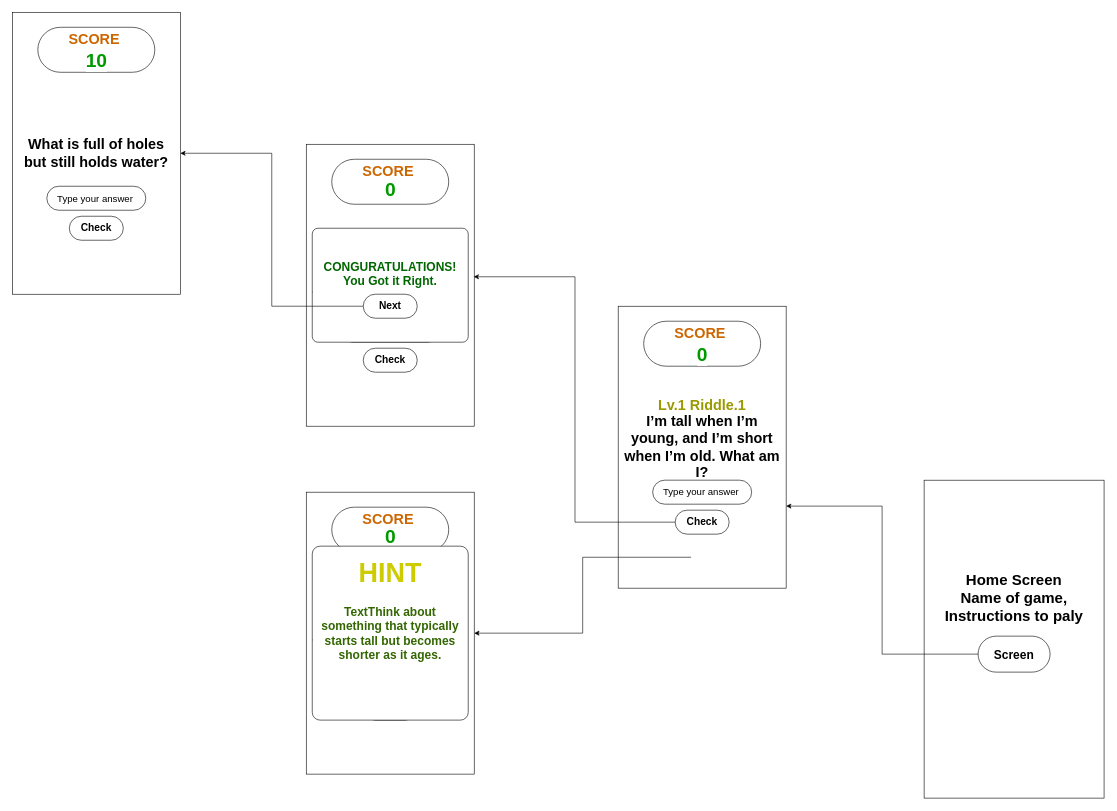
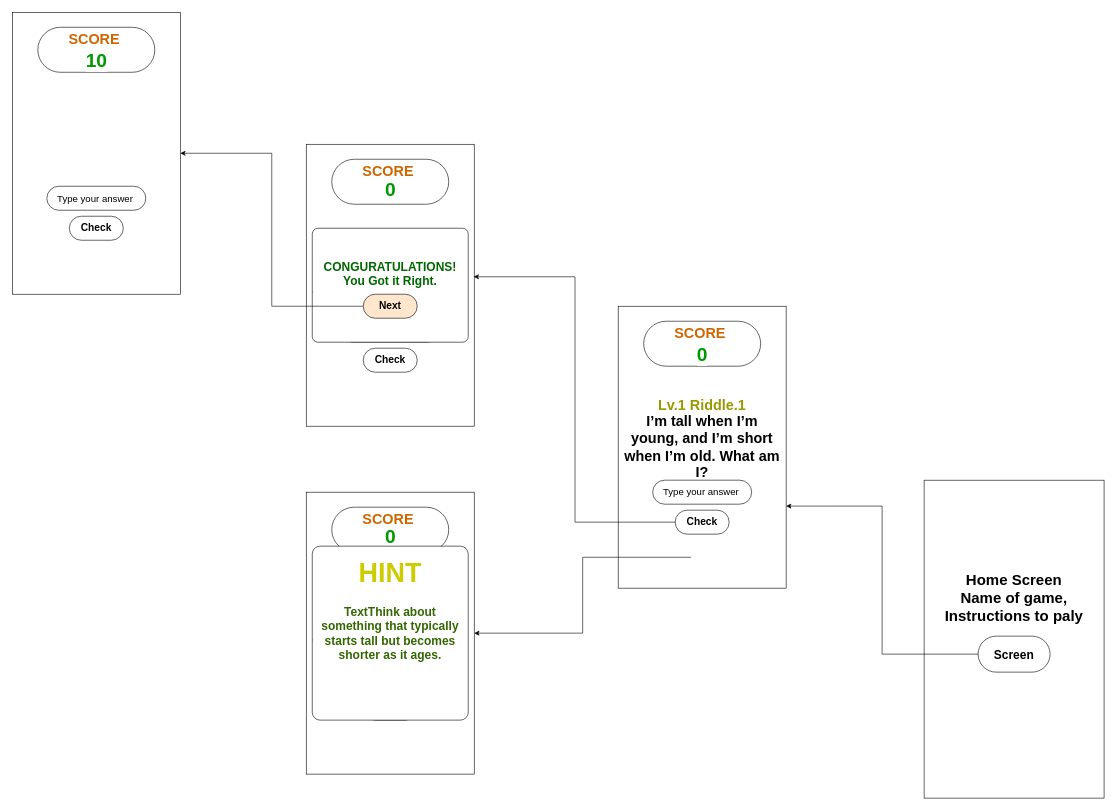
node "What is full of holes but still holds water?": removed
node "Next": fillcolor #ffffff -> #ffe6cc
